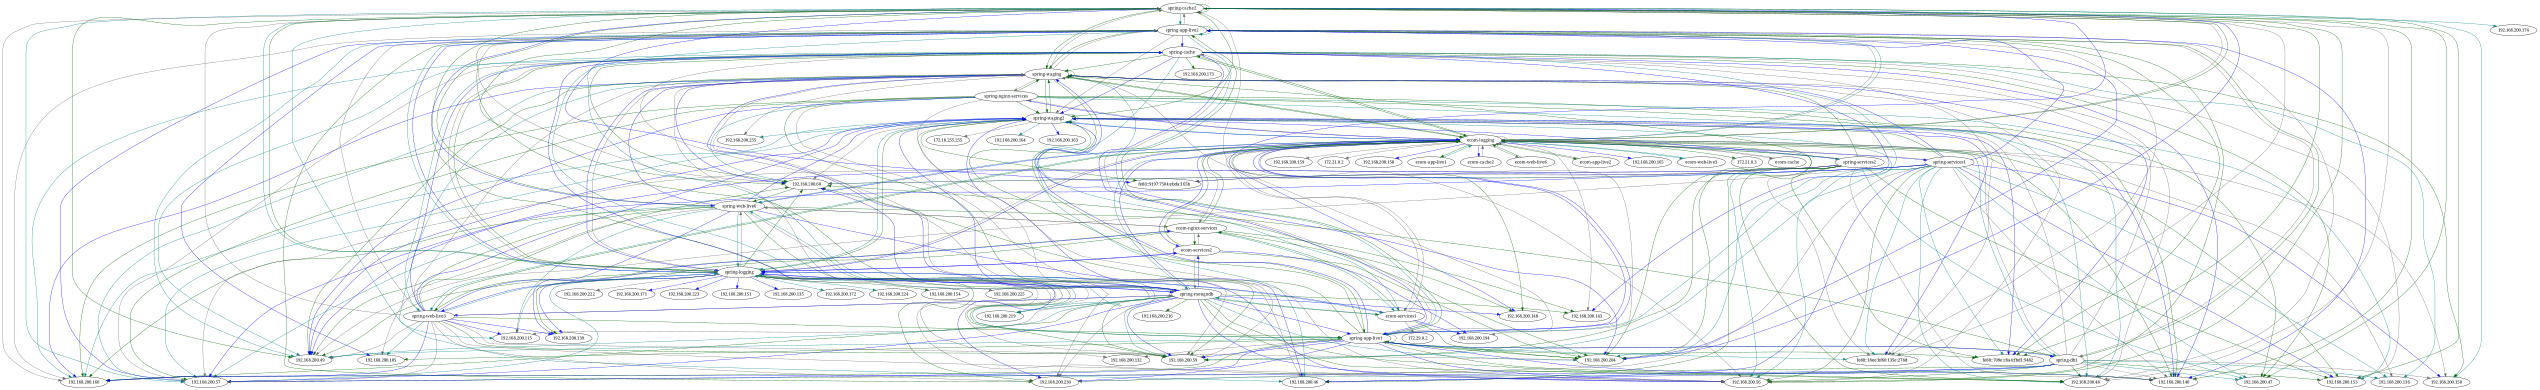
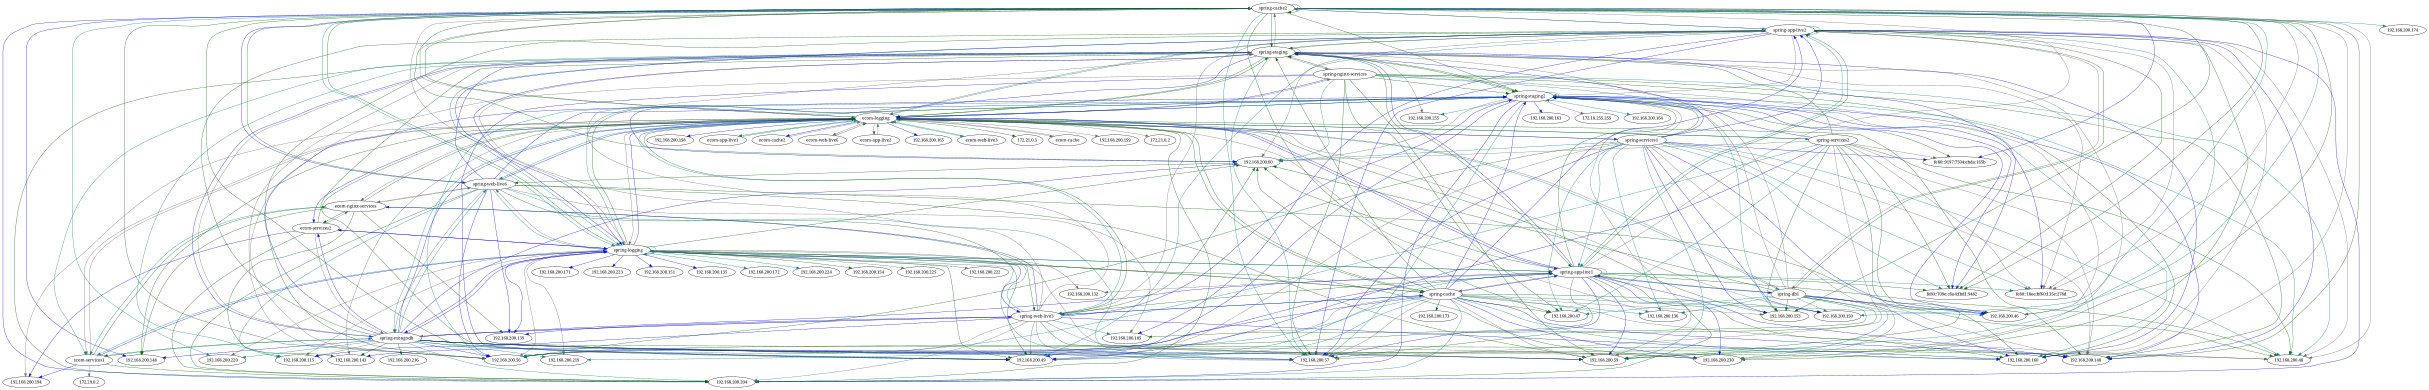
edge "spring-app-live2" -> "spring-cache": reversed
node "192.168.200.220": added
